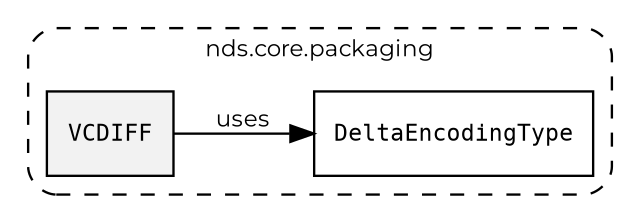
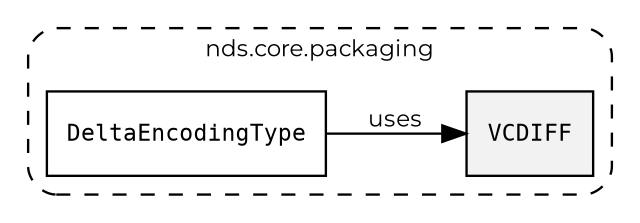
edge "VCDIFF" -> "DeltaEncodingType": reversed
